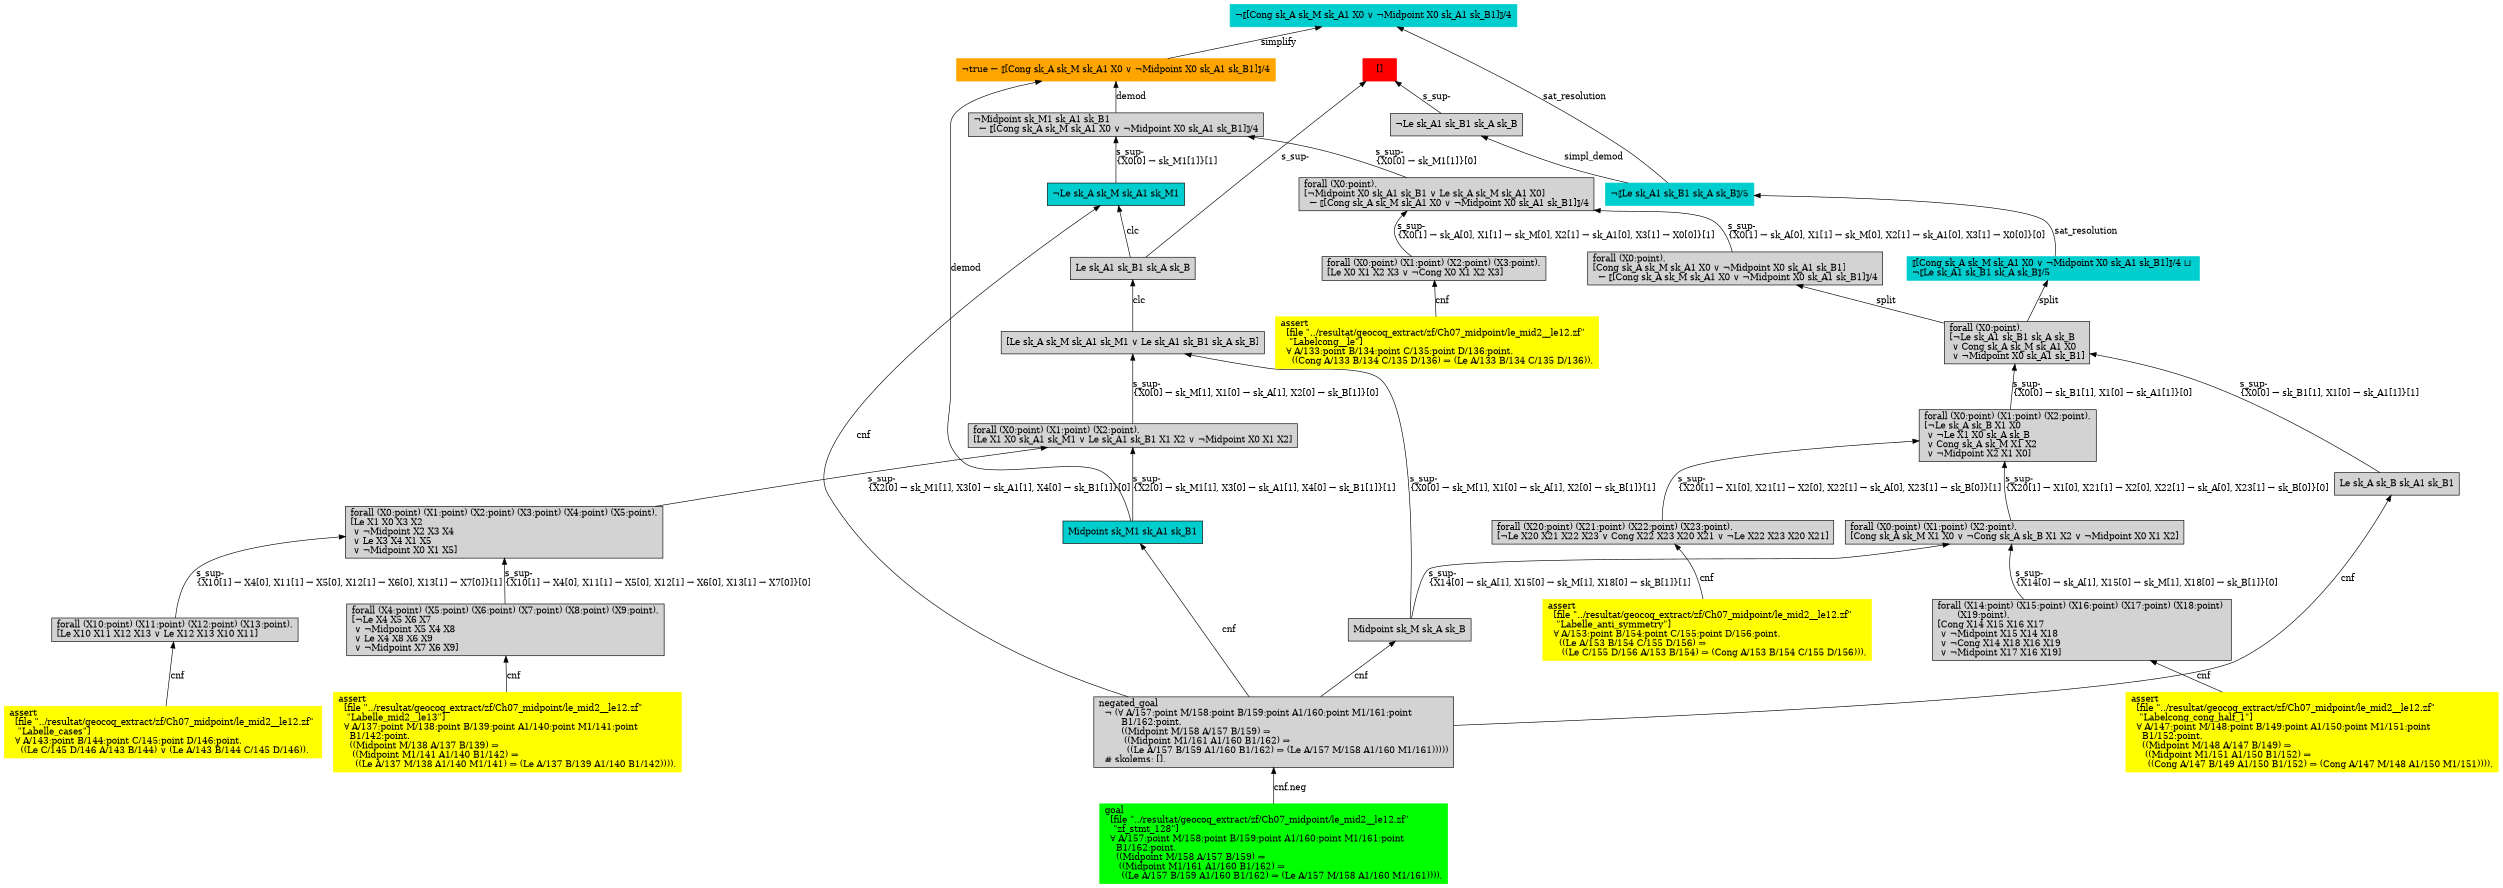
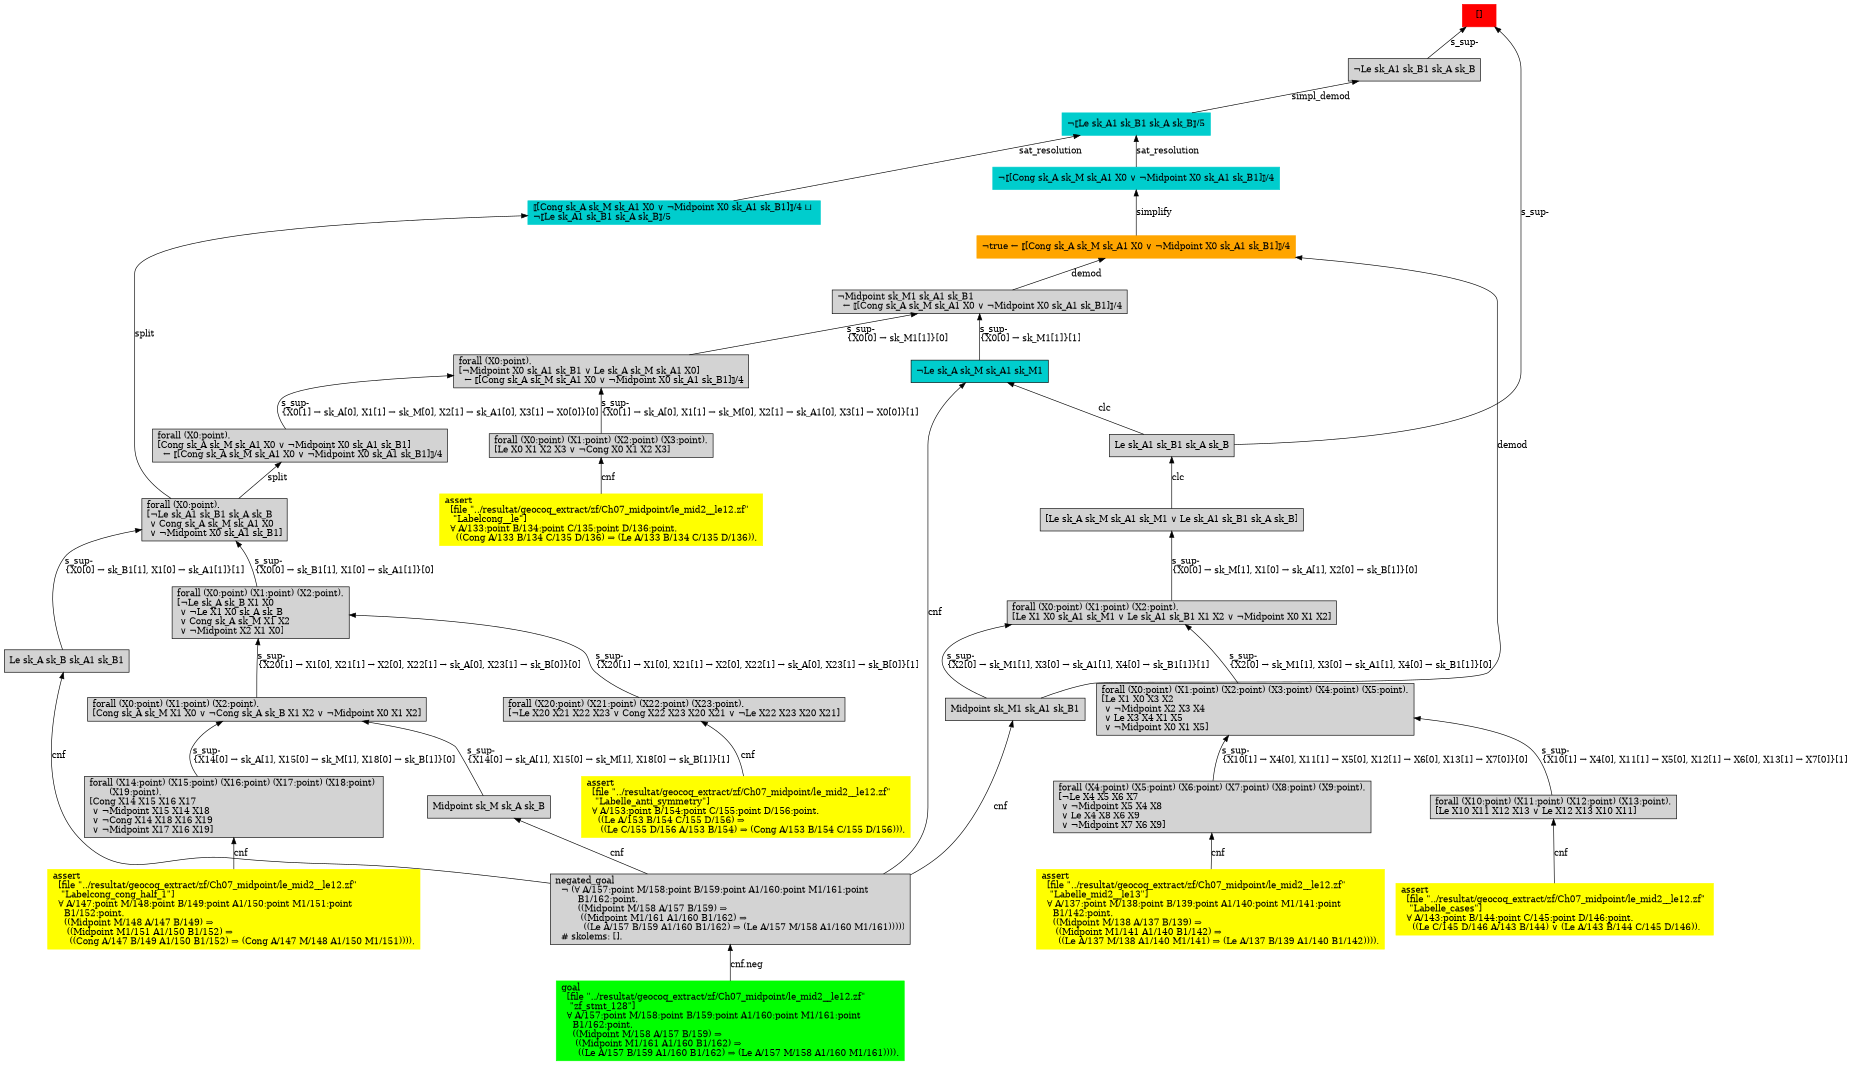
edge "¬⟦Le sk_A1 sk_B1 sk_A sk_B⟧/5" -> "¬⟦[Cong sk_A sk_M sk_A1 X0 ∨ ¬Midpoint X0 sk_A1 sk_B1]⟧/4": reversed
edge "Midpoint sk_M sk_A sk_B" -> "[Le sk_A sk_M sk_A1 sk_M1 ∨ Le sk_A1 sk_B1 sk_A sk_B]": removed, label "s_sup- {X0[0] → sk_M[1], X1[0] → sk_A[1], X2[0] → sk_B[1]}[1]"
node "Midpoint sk_M1 sk_A1 sk_B1": fillcolor cyan3 -> lightgrey
